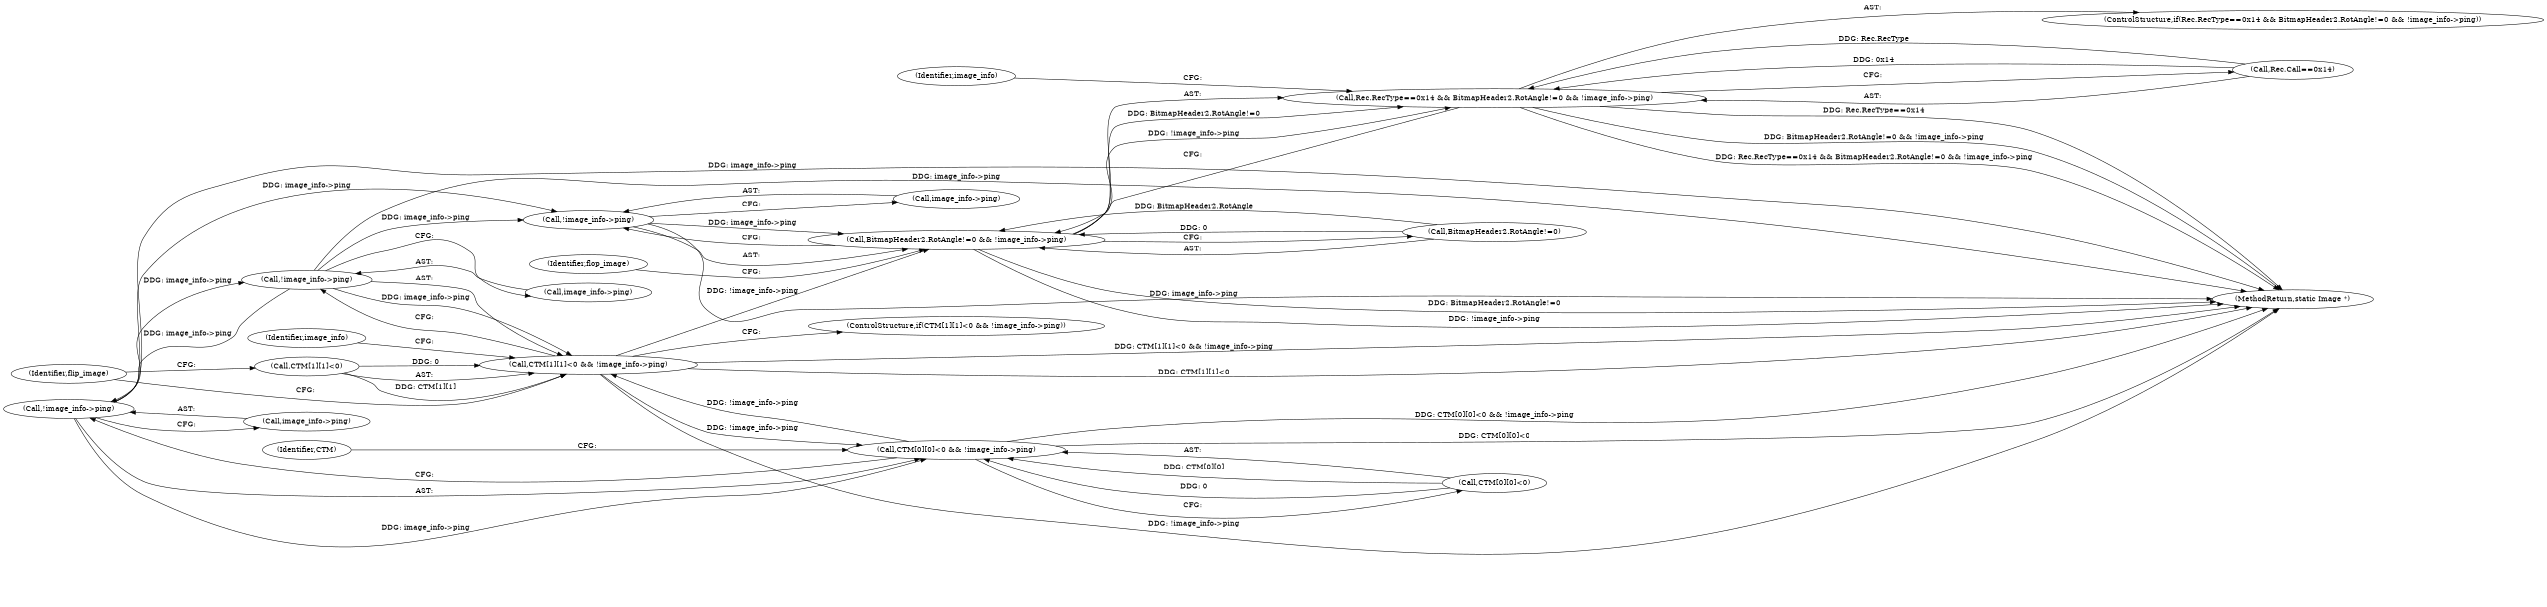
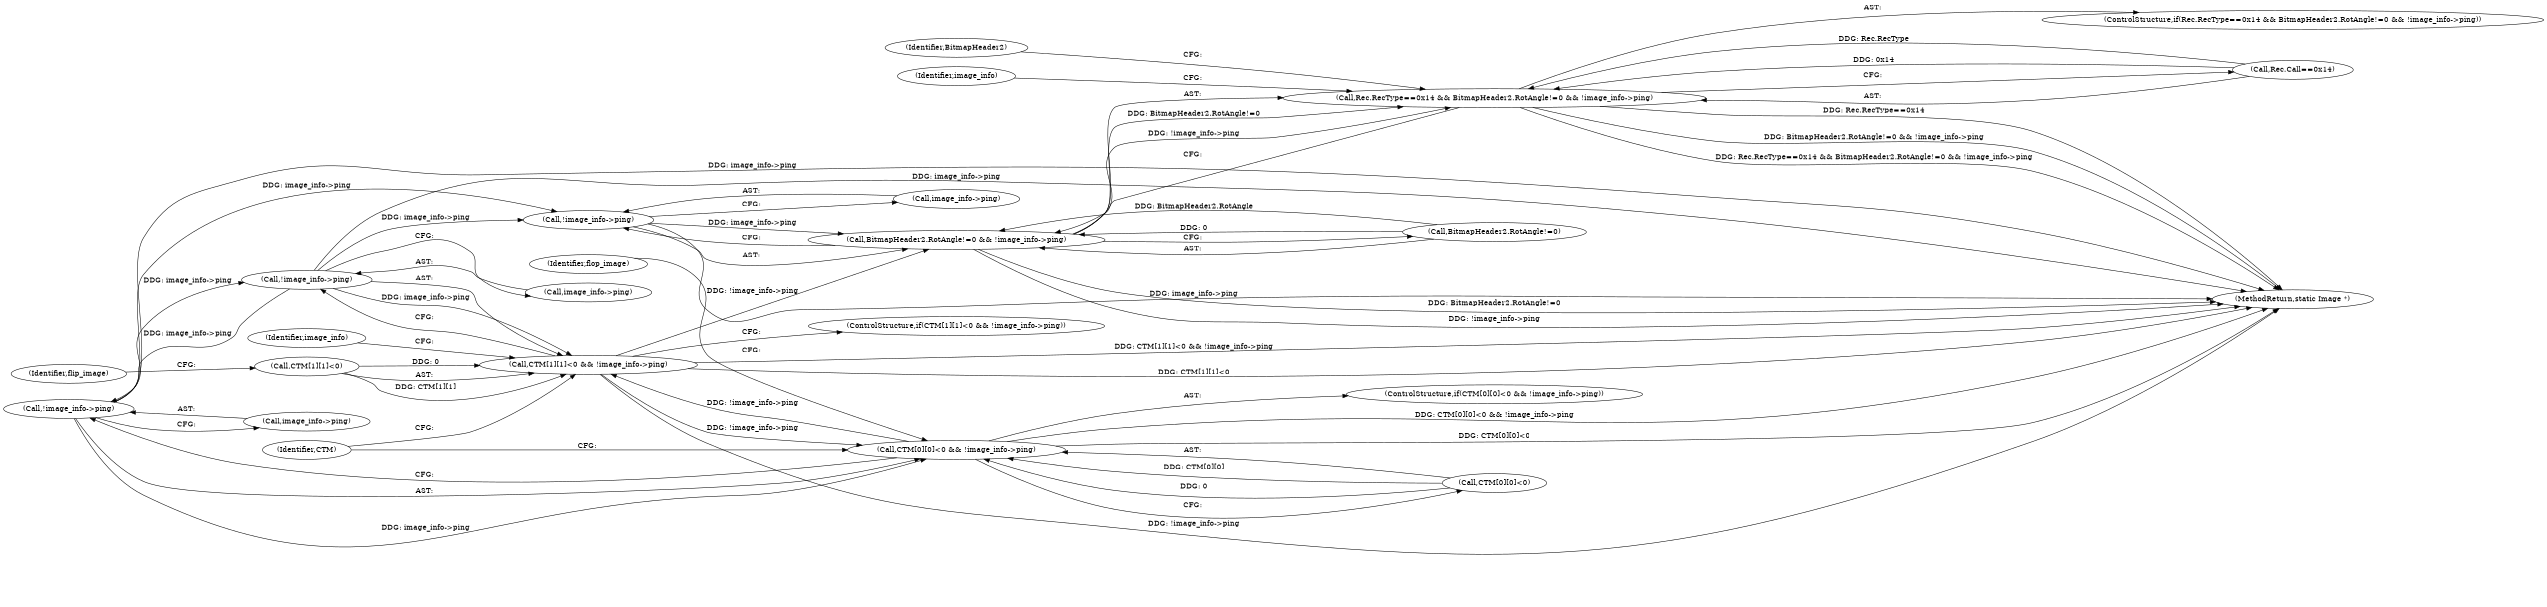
node "(Identifier,BitmapHeader2)": added
edge "(Identifier,flop_image)" -> "(Call,BitmapHeader2.RotAngle!=0 && !image_info->ping)": now "(Identifier,flop_image)" -> "(Call,CTM[0][0]<0 && !image_info->ping)"
node "(ControlStructure,if(CTM[0][0]<0 && !image_info->ping))": added
edge "(Identifier,flip_image)" -> "(Call,CTM[1][1]<0 && !image_info->ping)": now "(Identifier,CTM)" -> "(Call,CTM[1][1]<0 && !image_info->ping)"
